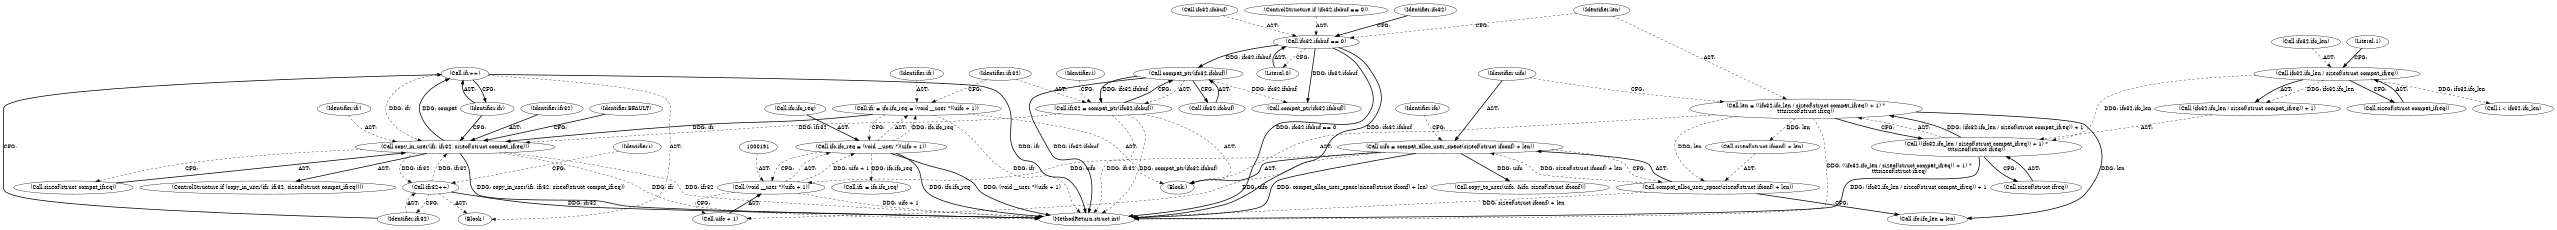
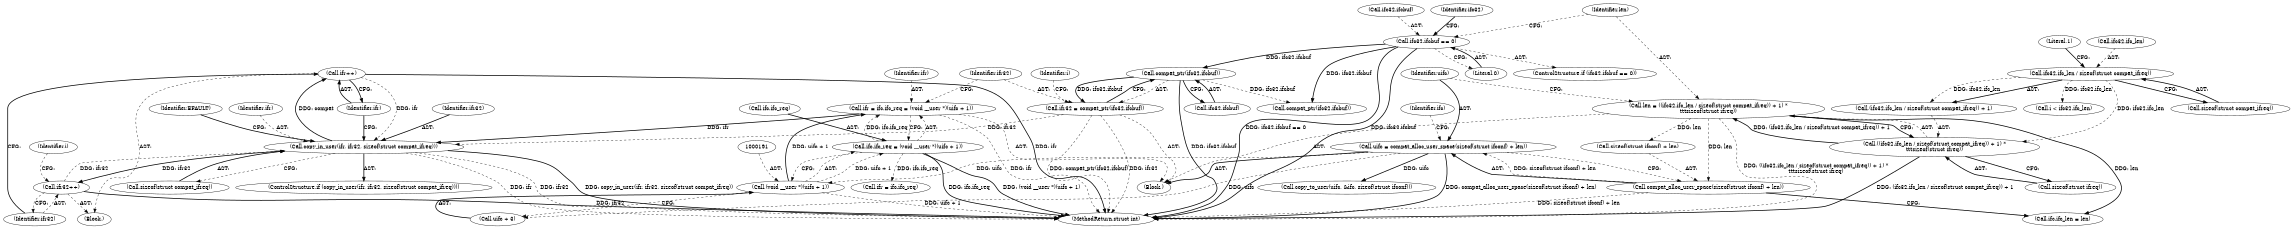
edge "(ControlStructure,if (ifc32.ifcbuf == 0))" -> "(Call,ifc32.ifcbuf == 0)": reversed
edge "(Call,(void __user *)(uifc + 1))" -> "(Call,ifr = ifc.ifc_req = (void __user *)(uifc + 1))": added, label "DDG: uifc + 1"
edge "(Call,copy_in_user(ifr, ifr32, sizeof(struct compat_ifreq)))" -> "(Call,ifr32++)": style dashed -> bold
node "(Call,uifc + 1)": label "(Call,uifc + 1)" -> "(Call,uifc + 3)"
